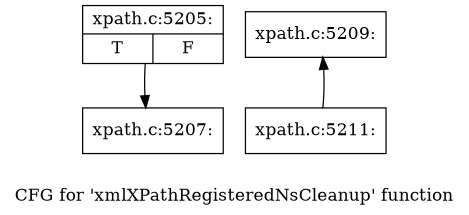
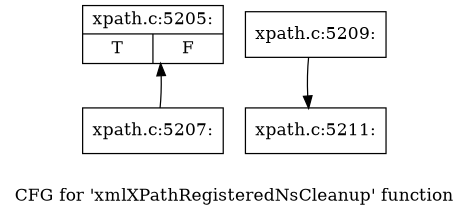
edge "xpath.c:5205:" -> "xpath.c:5207:": reversed
edge "xpath.c:5211:" -> "xpath.c:5209:": reversed
